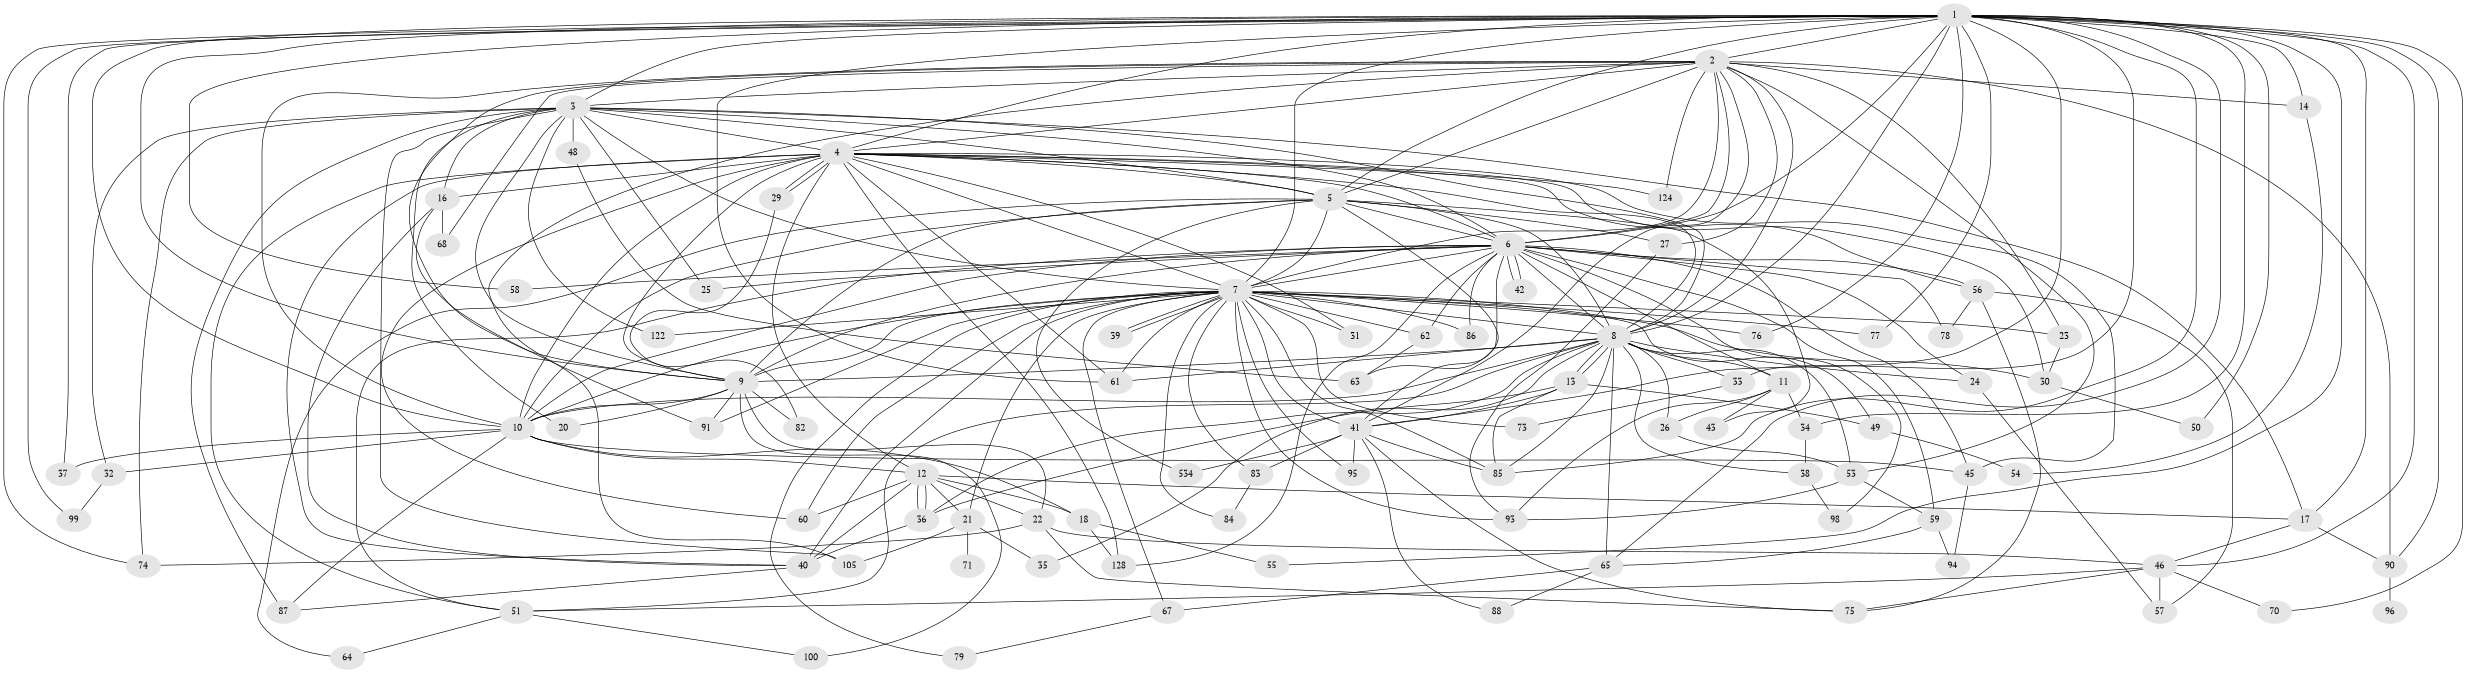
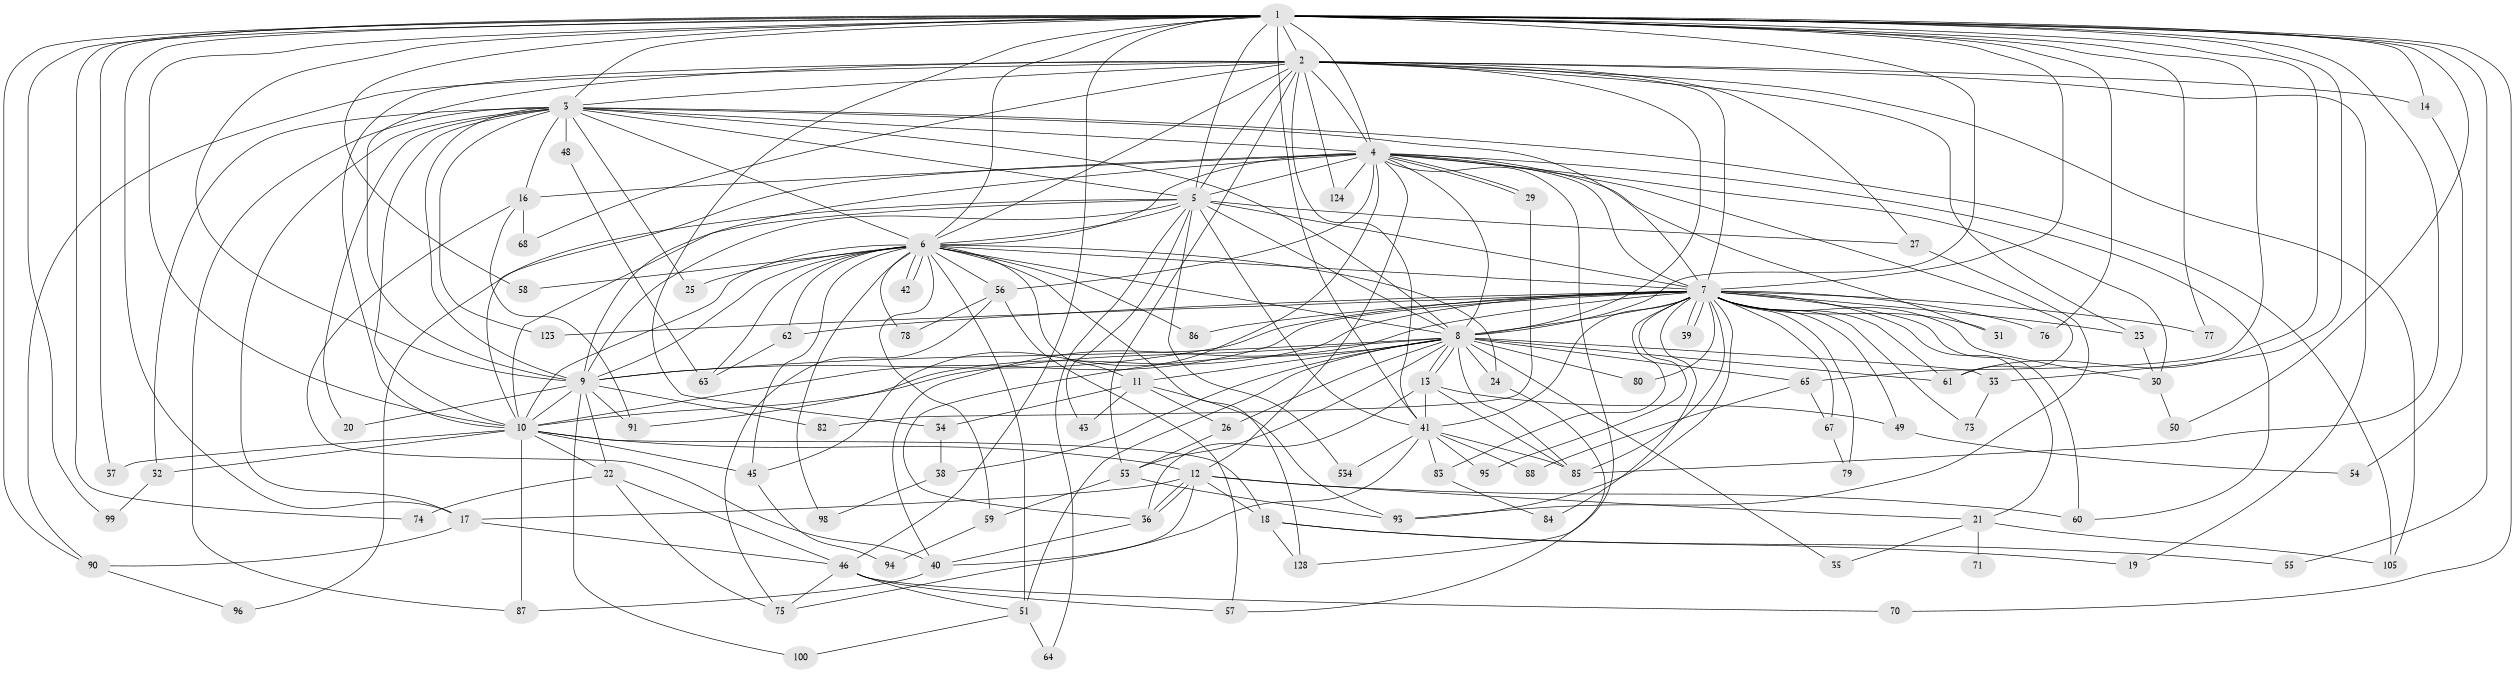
edge "3" -- "74": now "3" -- "10"
edge "5" -- "96": added
edge "4" -- "51": removed
node "122": label "122" -> "123"
edge "4" -- "40": removed
node "80": added
edge "12" -- "22": now "10" -- "22"
edge "59" -- "65": removed
node "19": added
